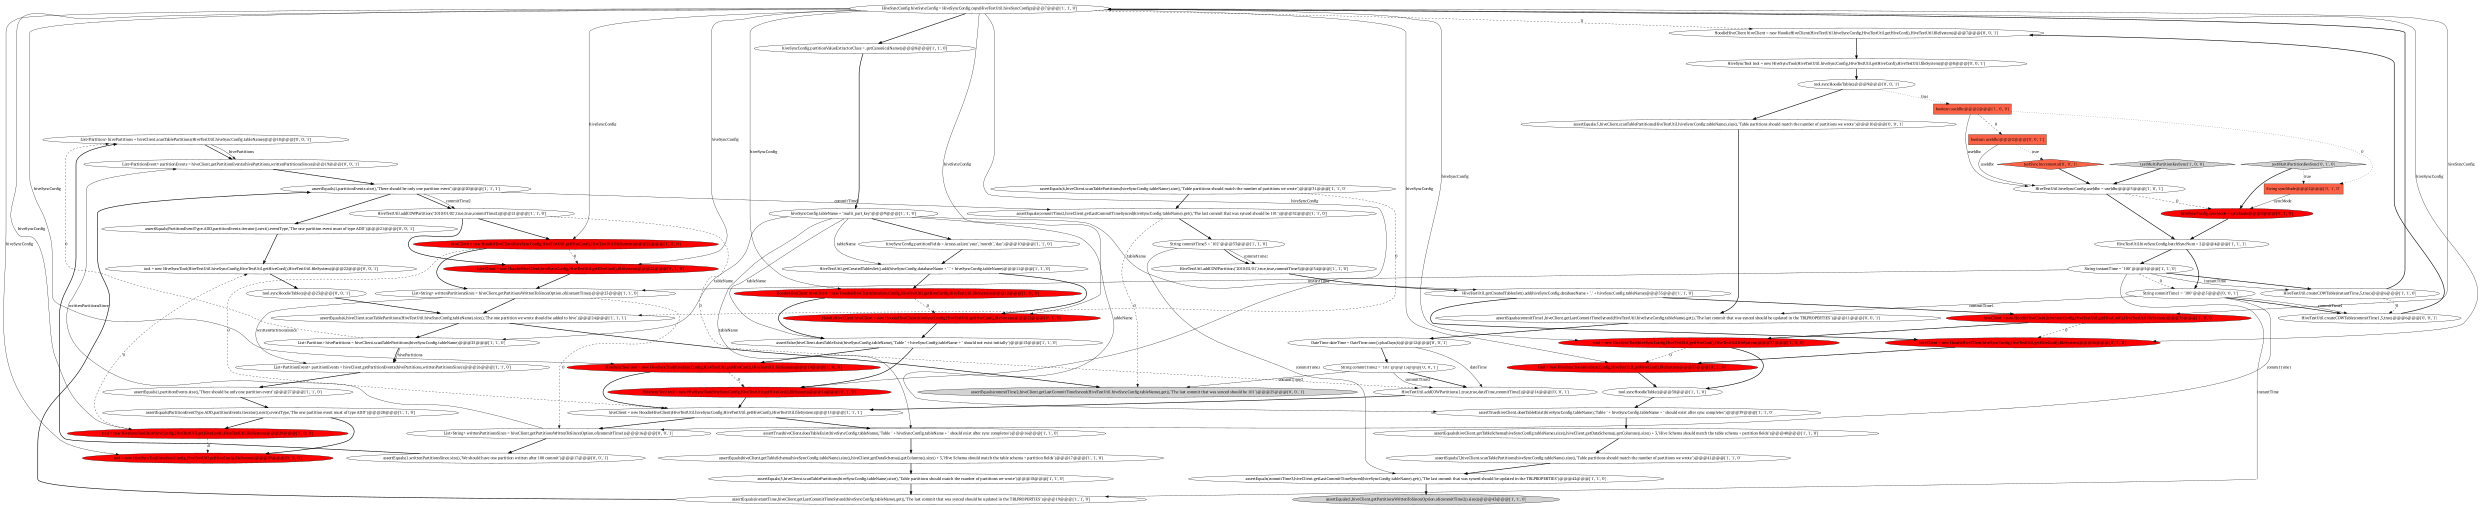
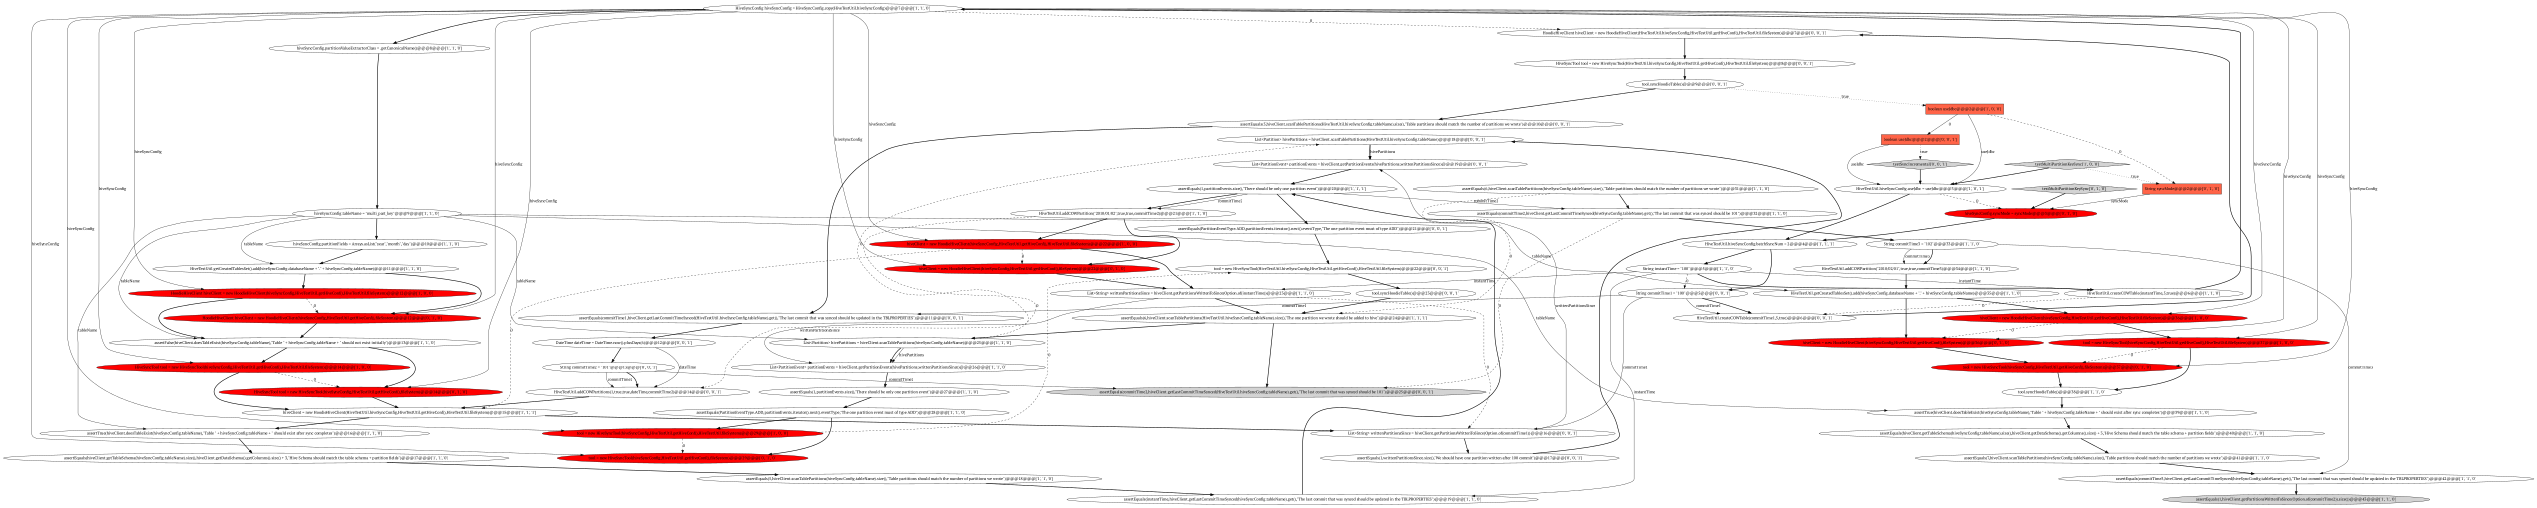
edge "boolean useJdbc@@@2@@@['1', '0', '0']" -> "boolean useJdbc@@@2@@@['0', '0', '1']": style dashed -> solid
edge "boolean useJdbc@@@2@@@['1', '0', '0']" -> "String syncMode@@@2@@@['0', '1', '0']": style dotted -> dashed
node "testSyncIncremental['0', '0', '1']": fillcolor tomato -> lightgray
edge "testMultiPartitionKeySync['0', '1', '0']" -> "String syncMode@@@2@@@['0', '1', '0']": now "testMultiPartitionKeySync['1', '0', '0']" -> "String syncMode@@@2@@@['0', '1', '0']"
